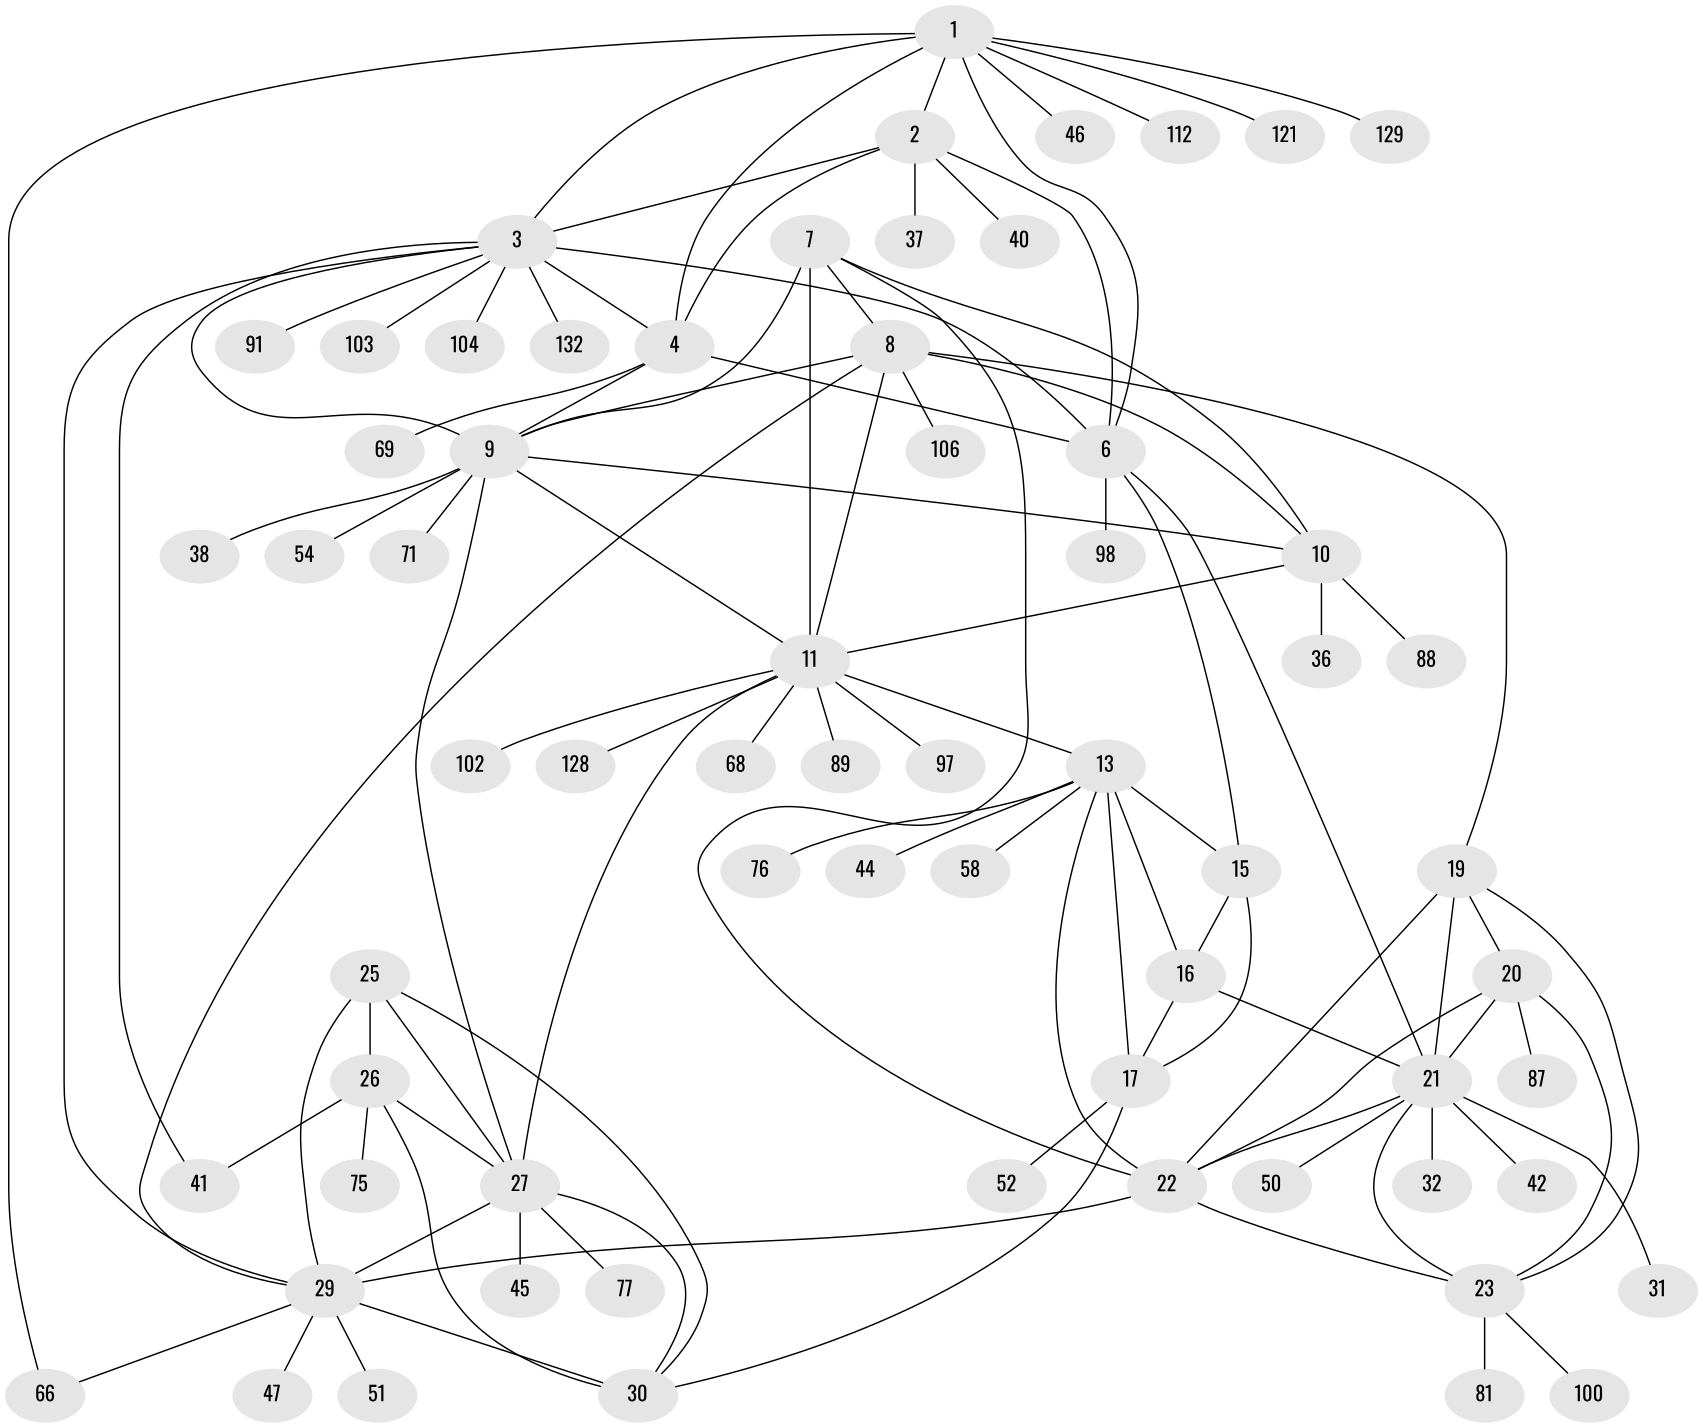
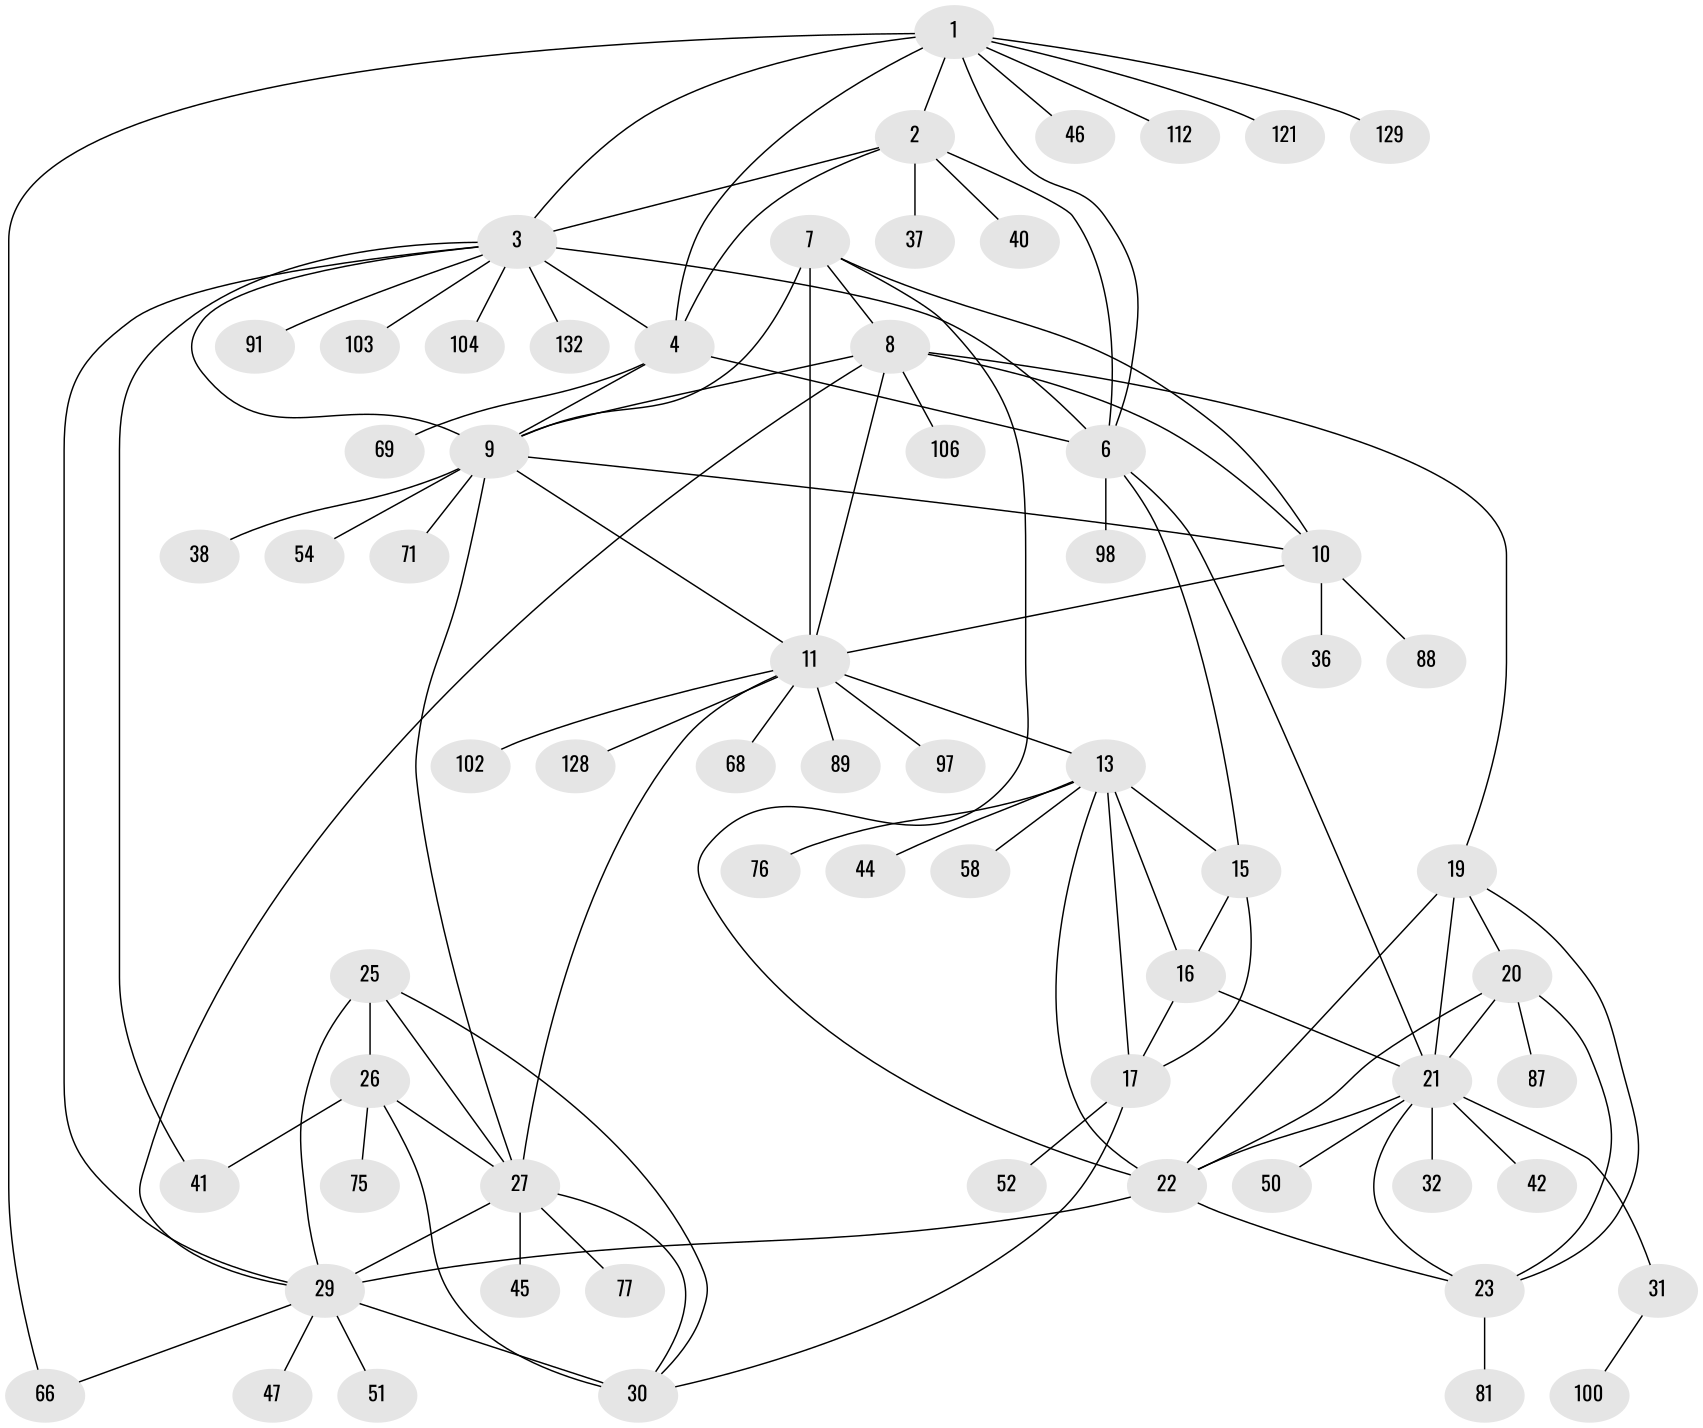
edge "23" -- "100": now "31" -- "100"
